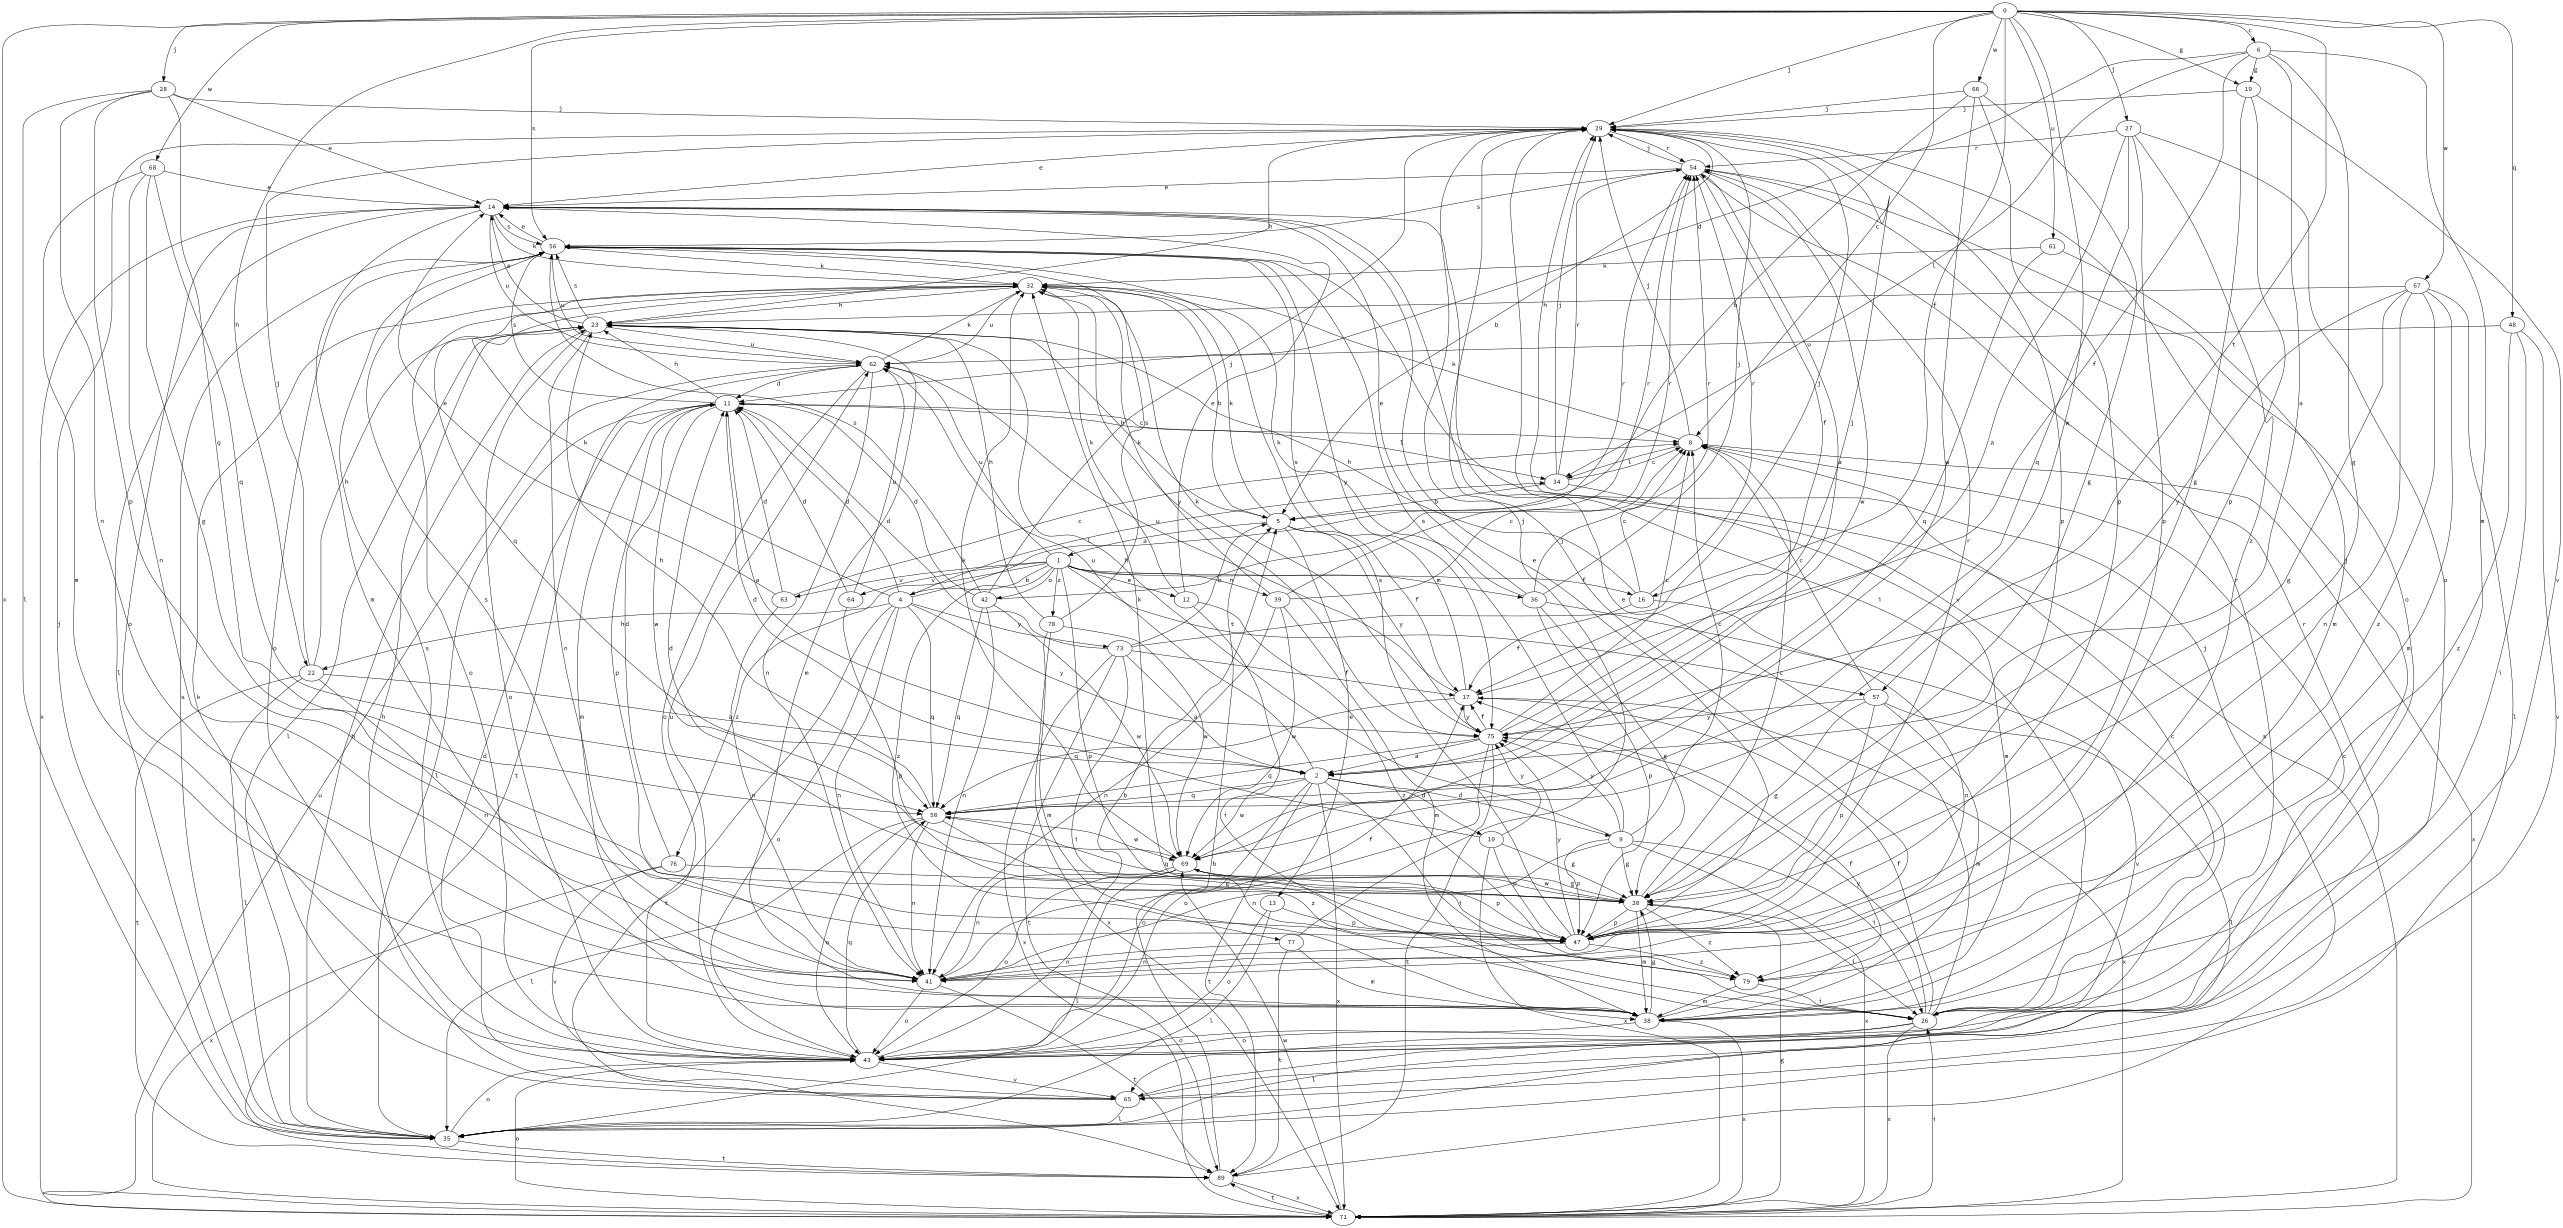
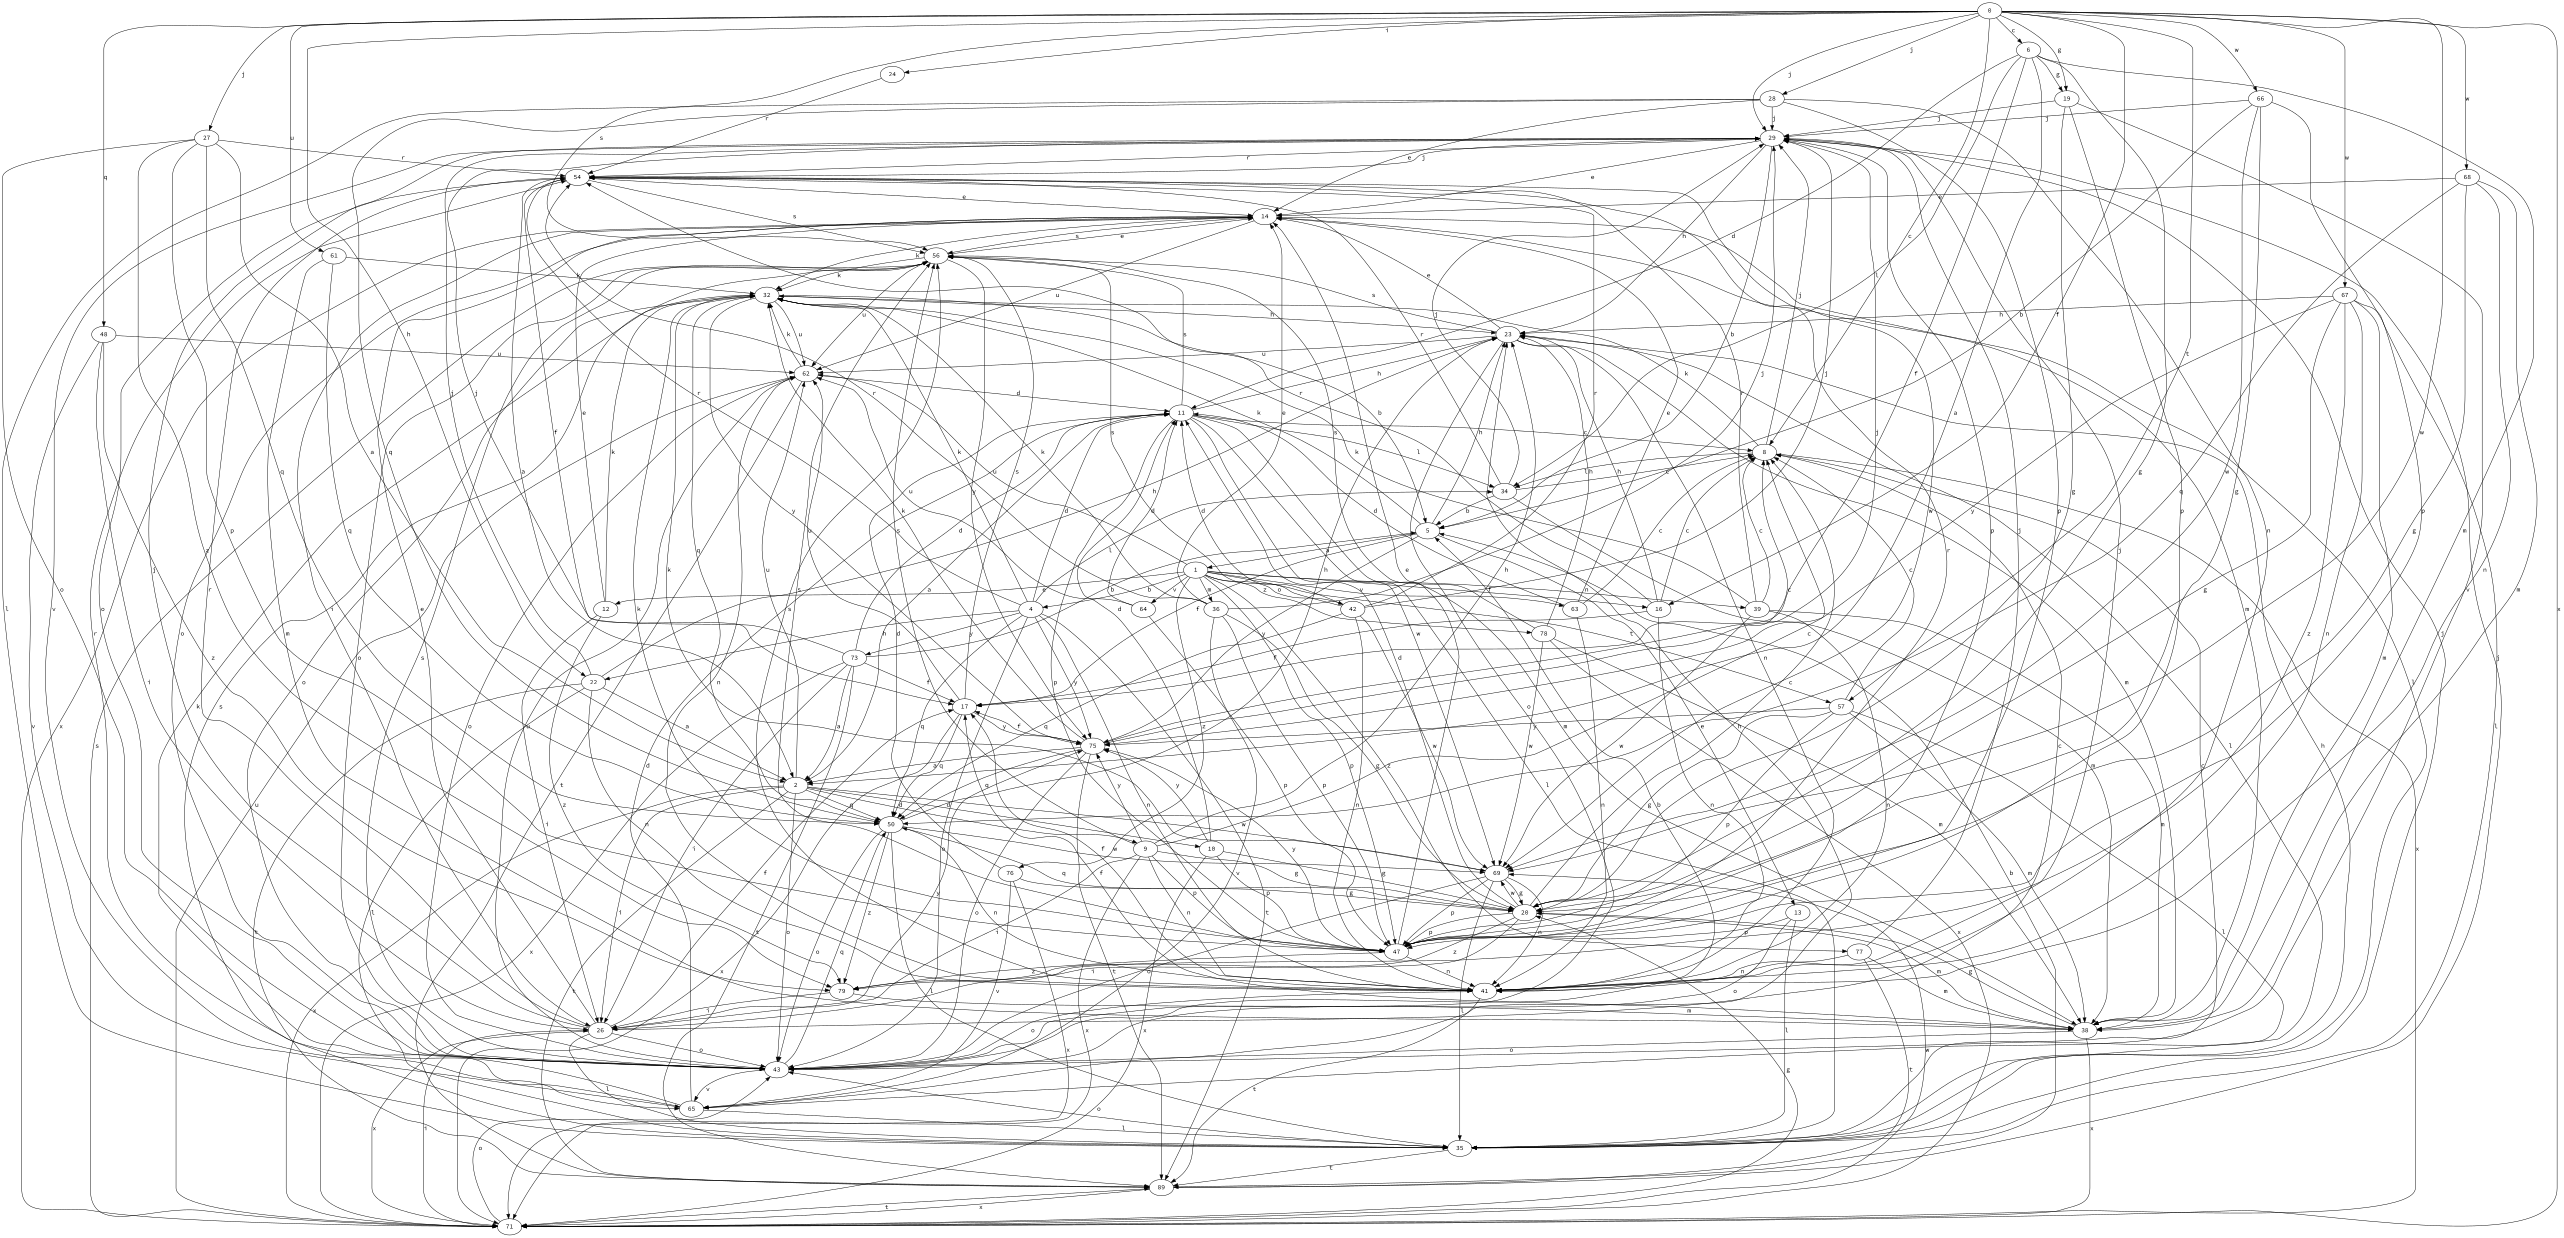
node "24": added
